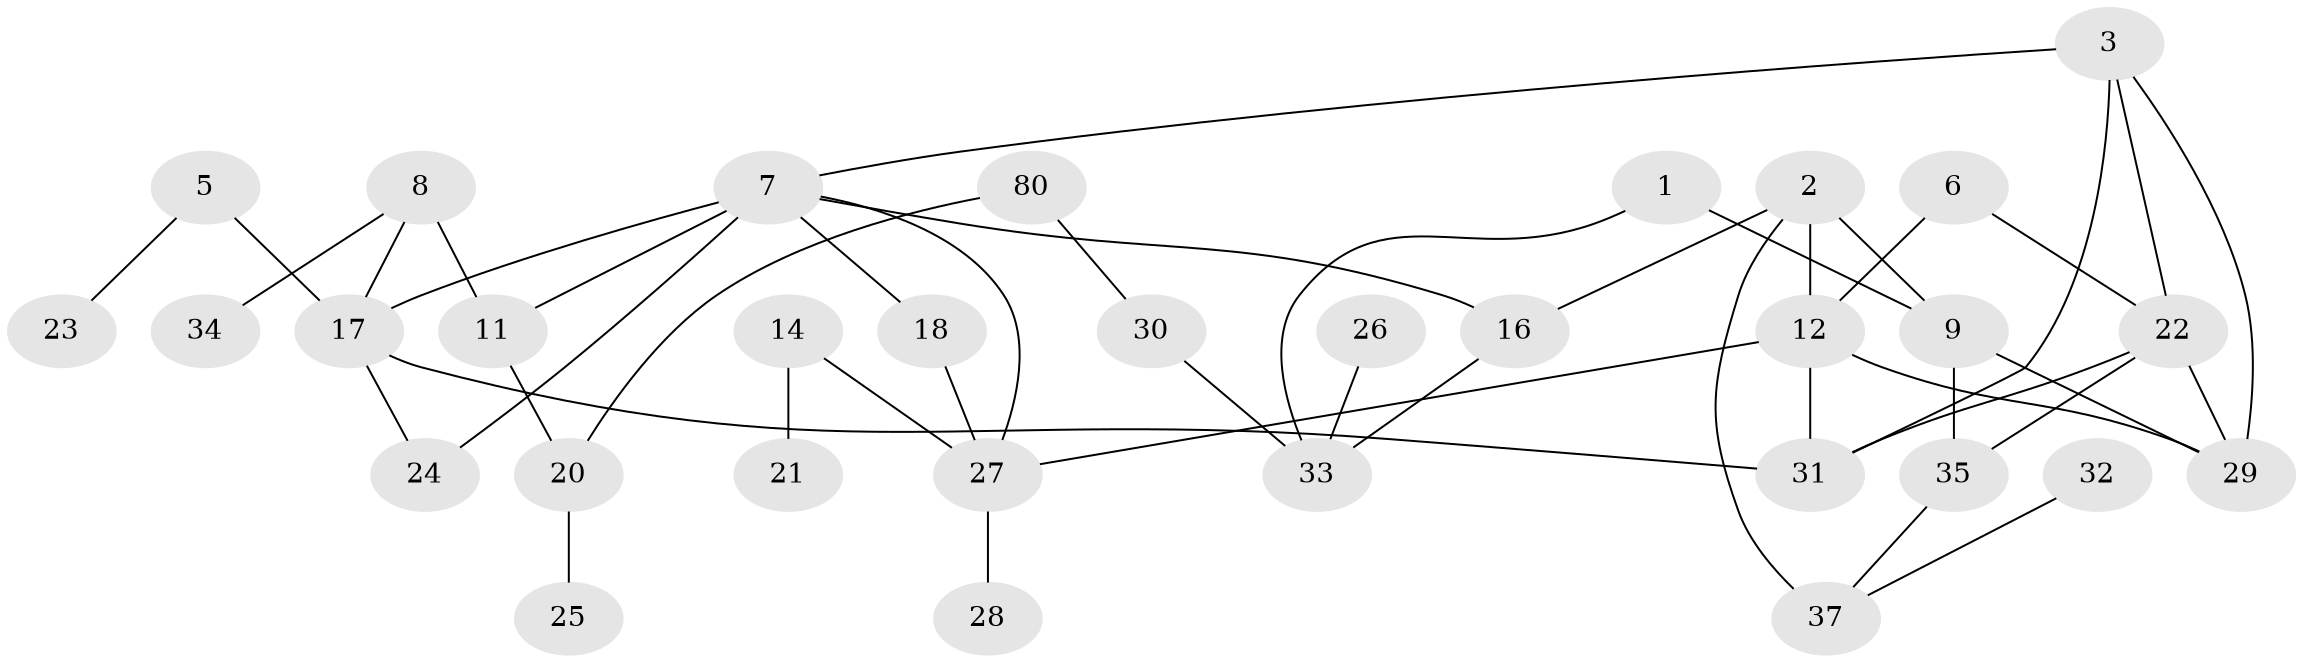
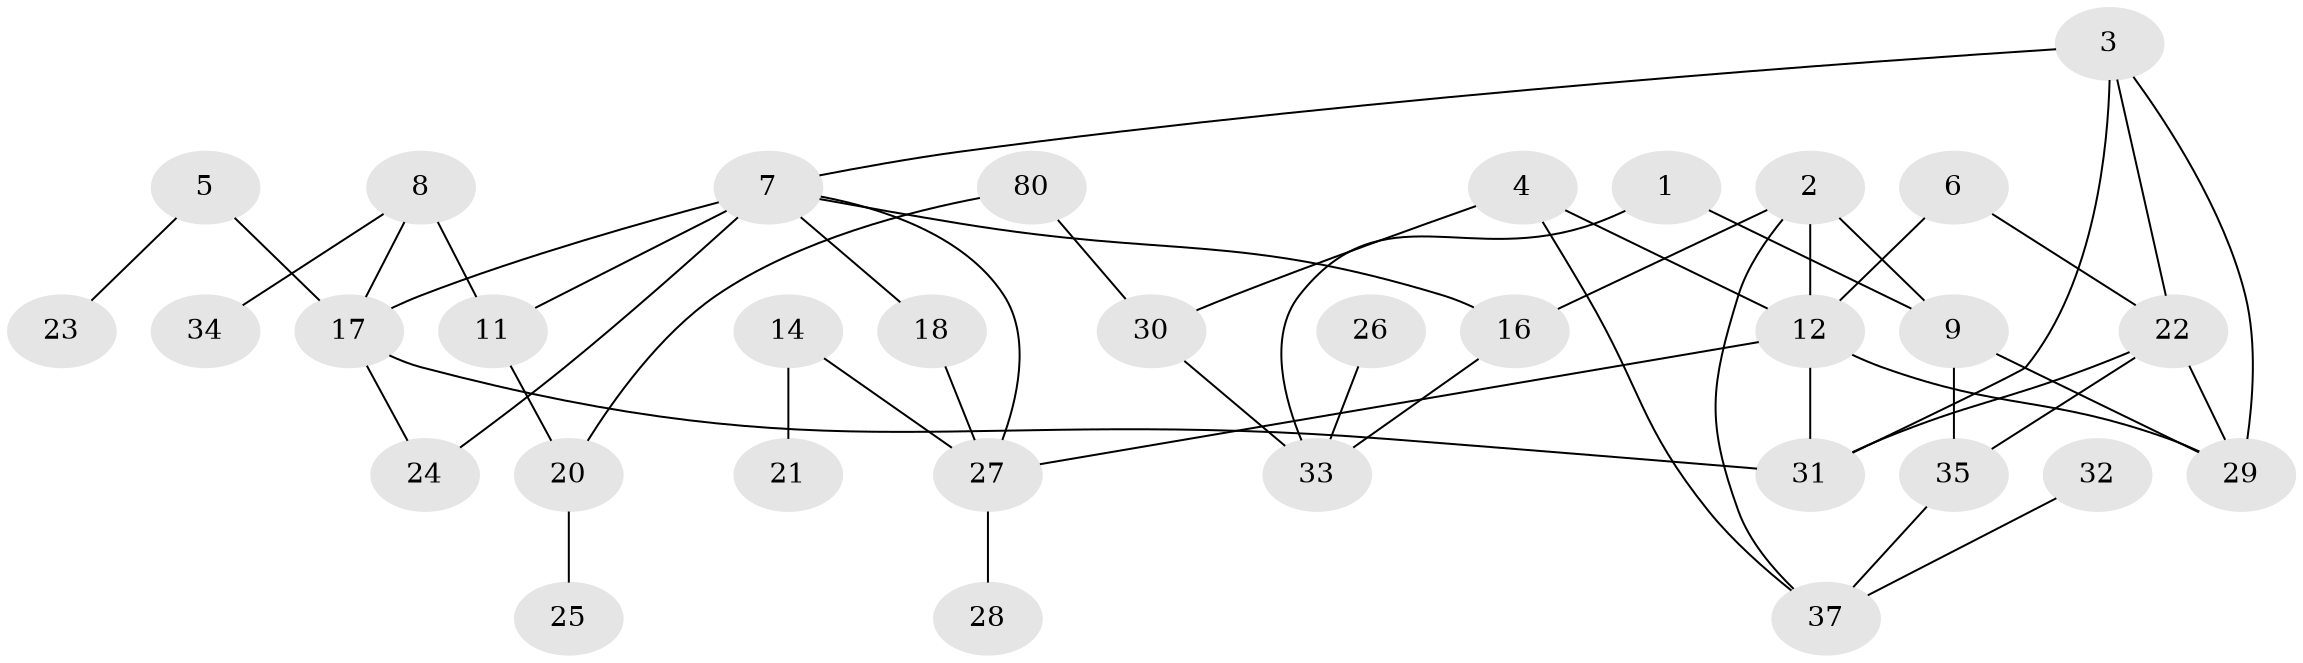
node "4": added
